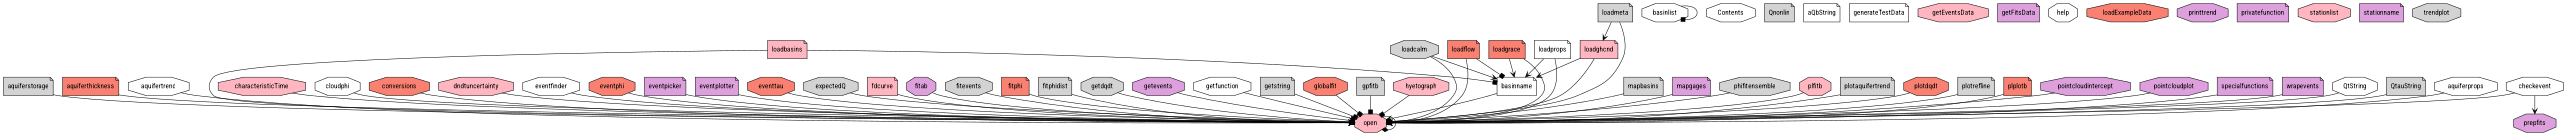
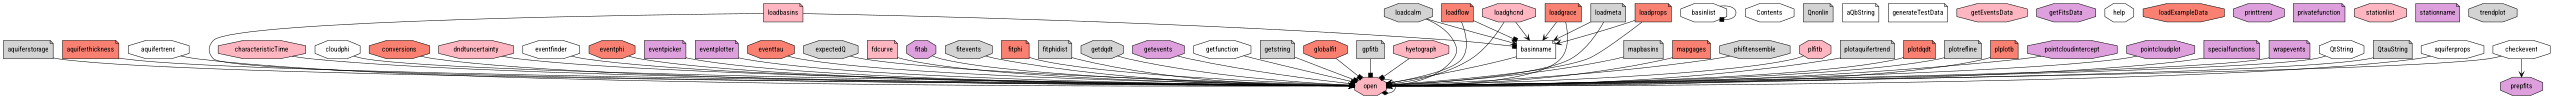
node "getFitsData": shape note -> octagon
edge "loadmeta" -> "loadghcnd": now "loadmeta" -> "basinname"
node "loadprops": fillcolor white -> salmon
node "loadghcnd": shape note -> octagon
node "mapgages": fillcolor plum -> salmon
node "plotdqdt": shape octagon -> note
